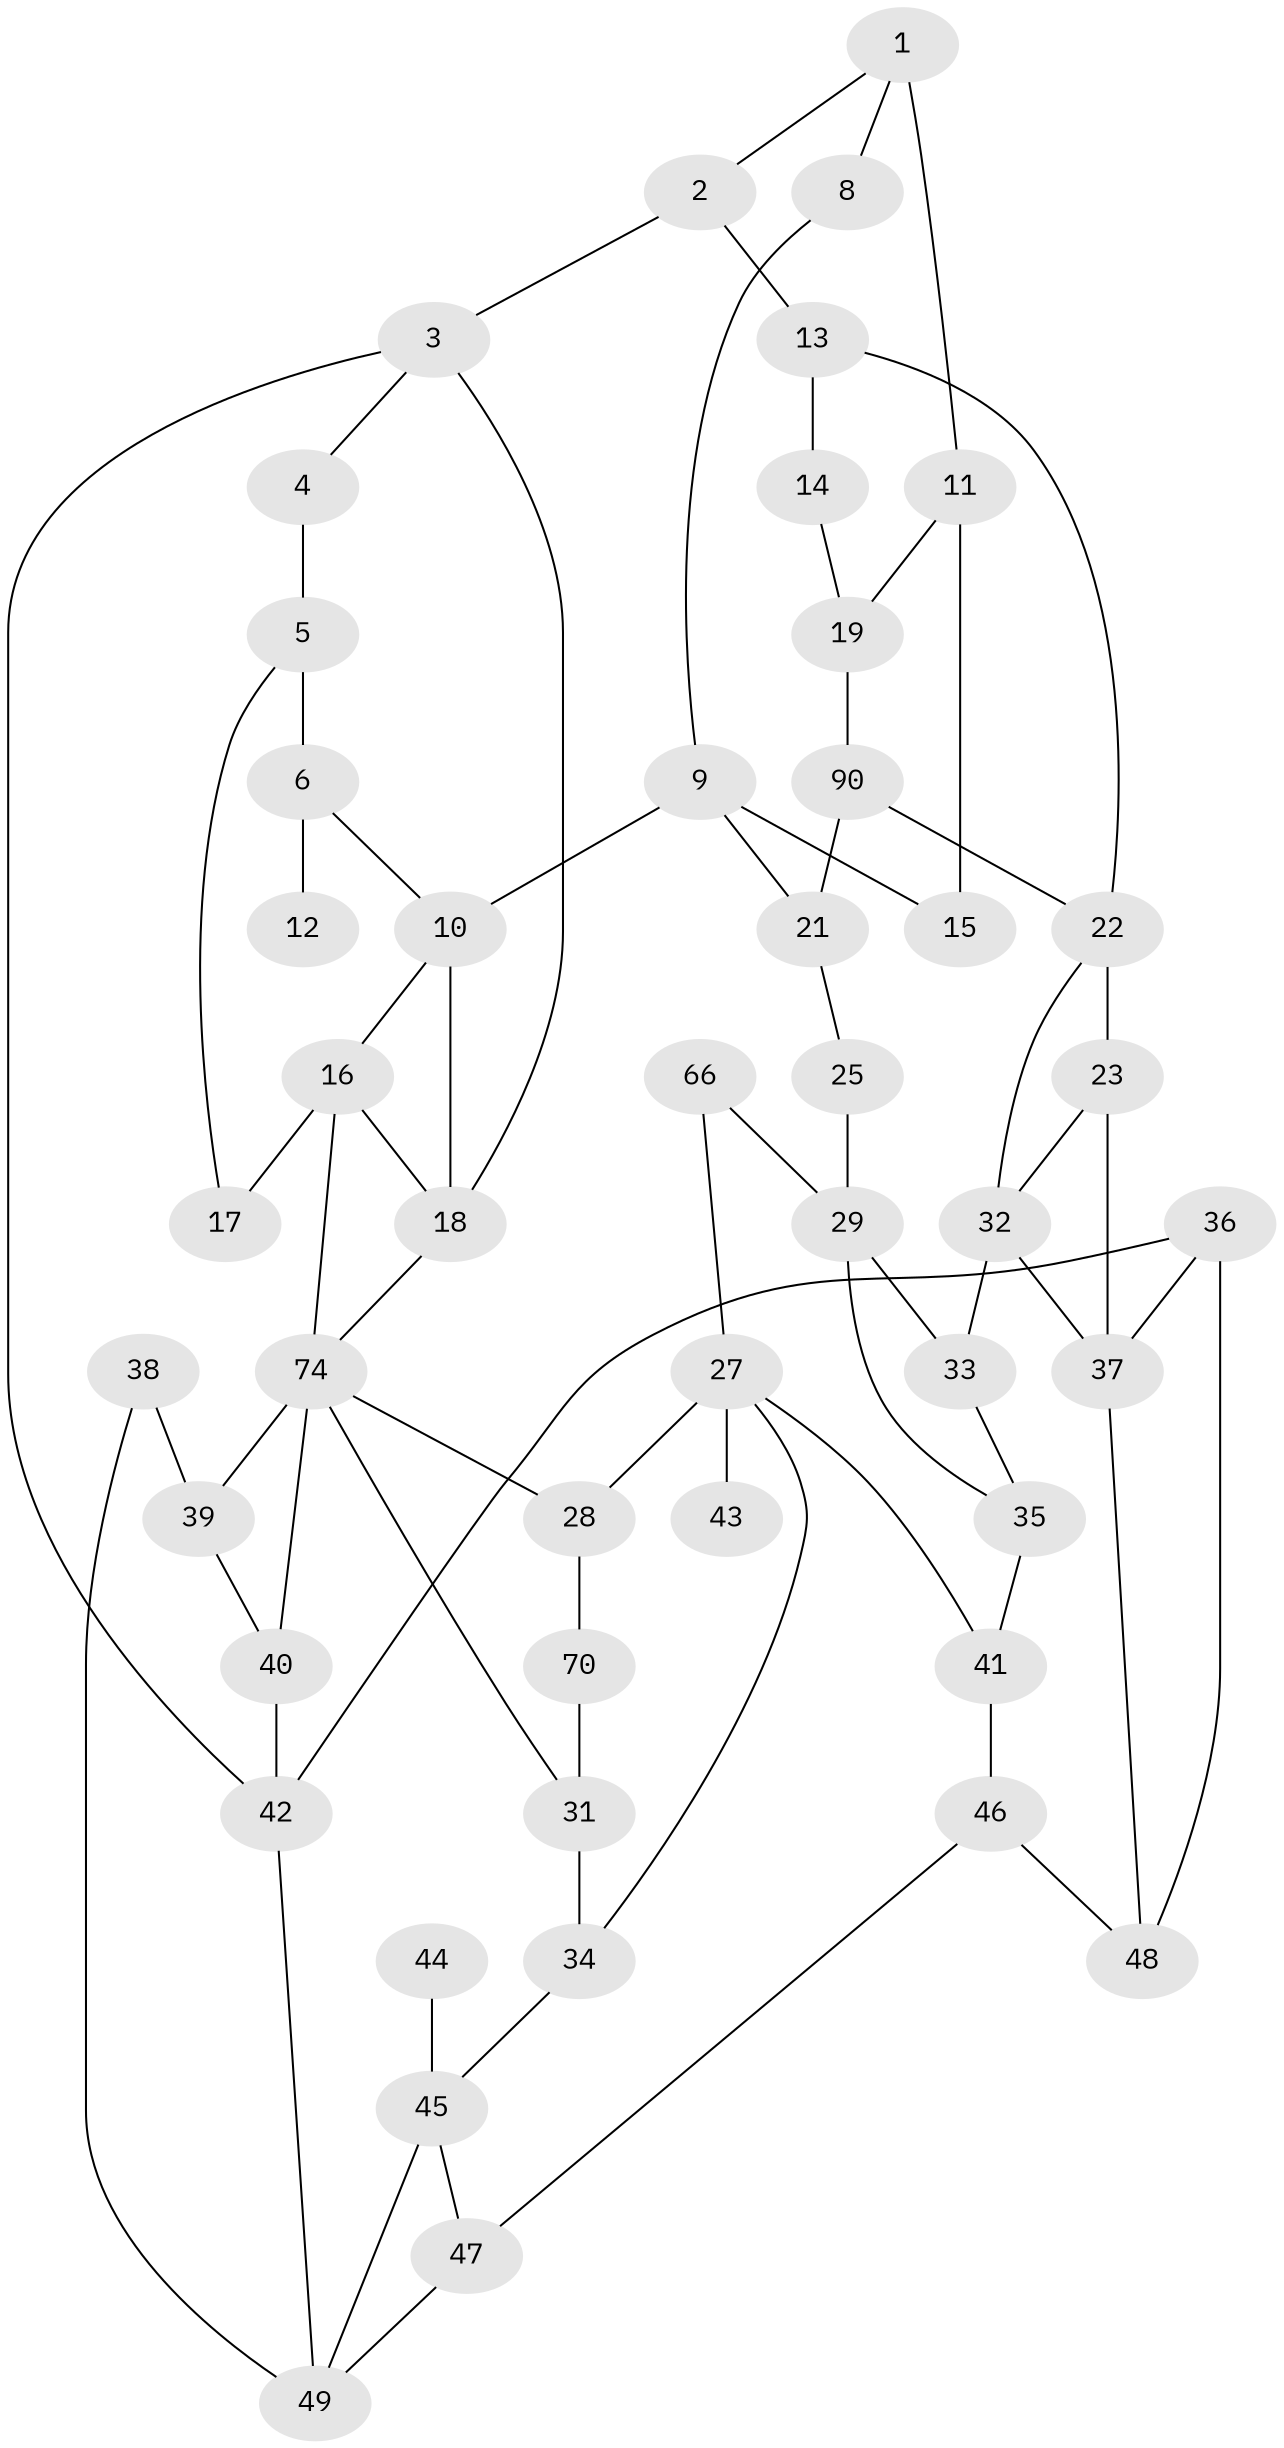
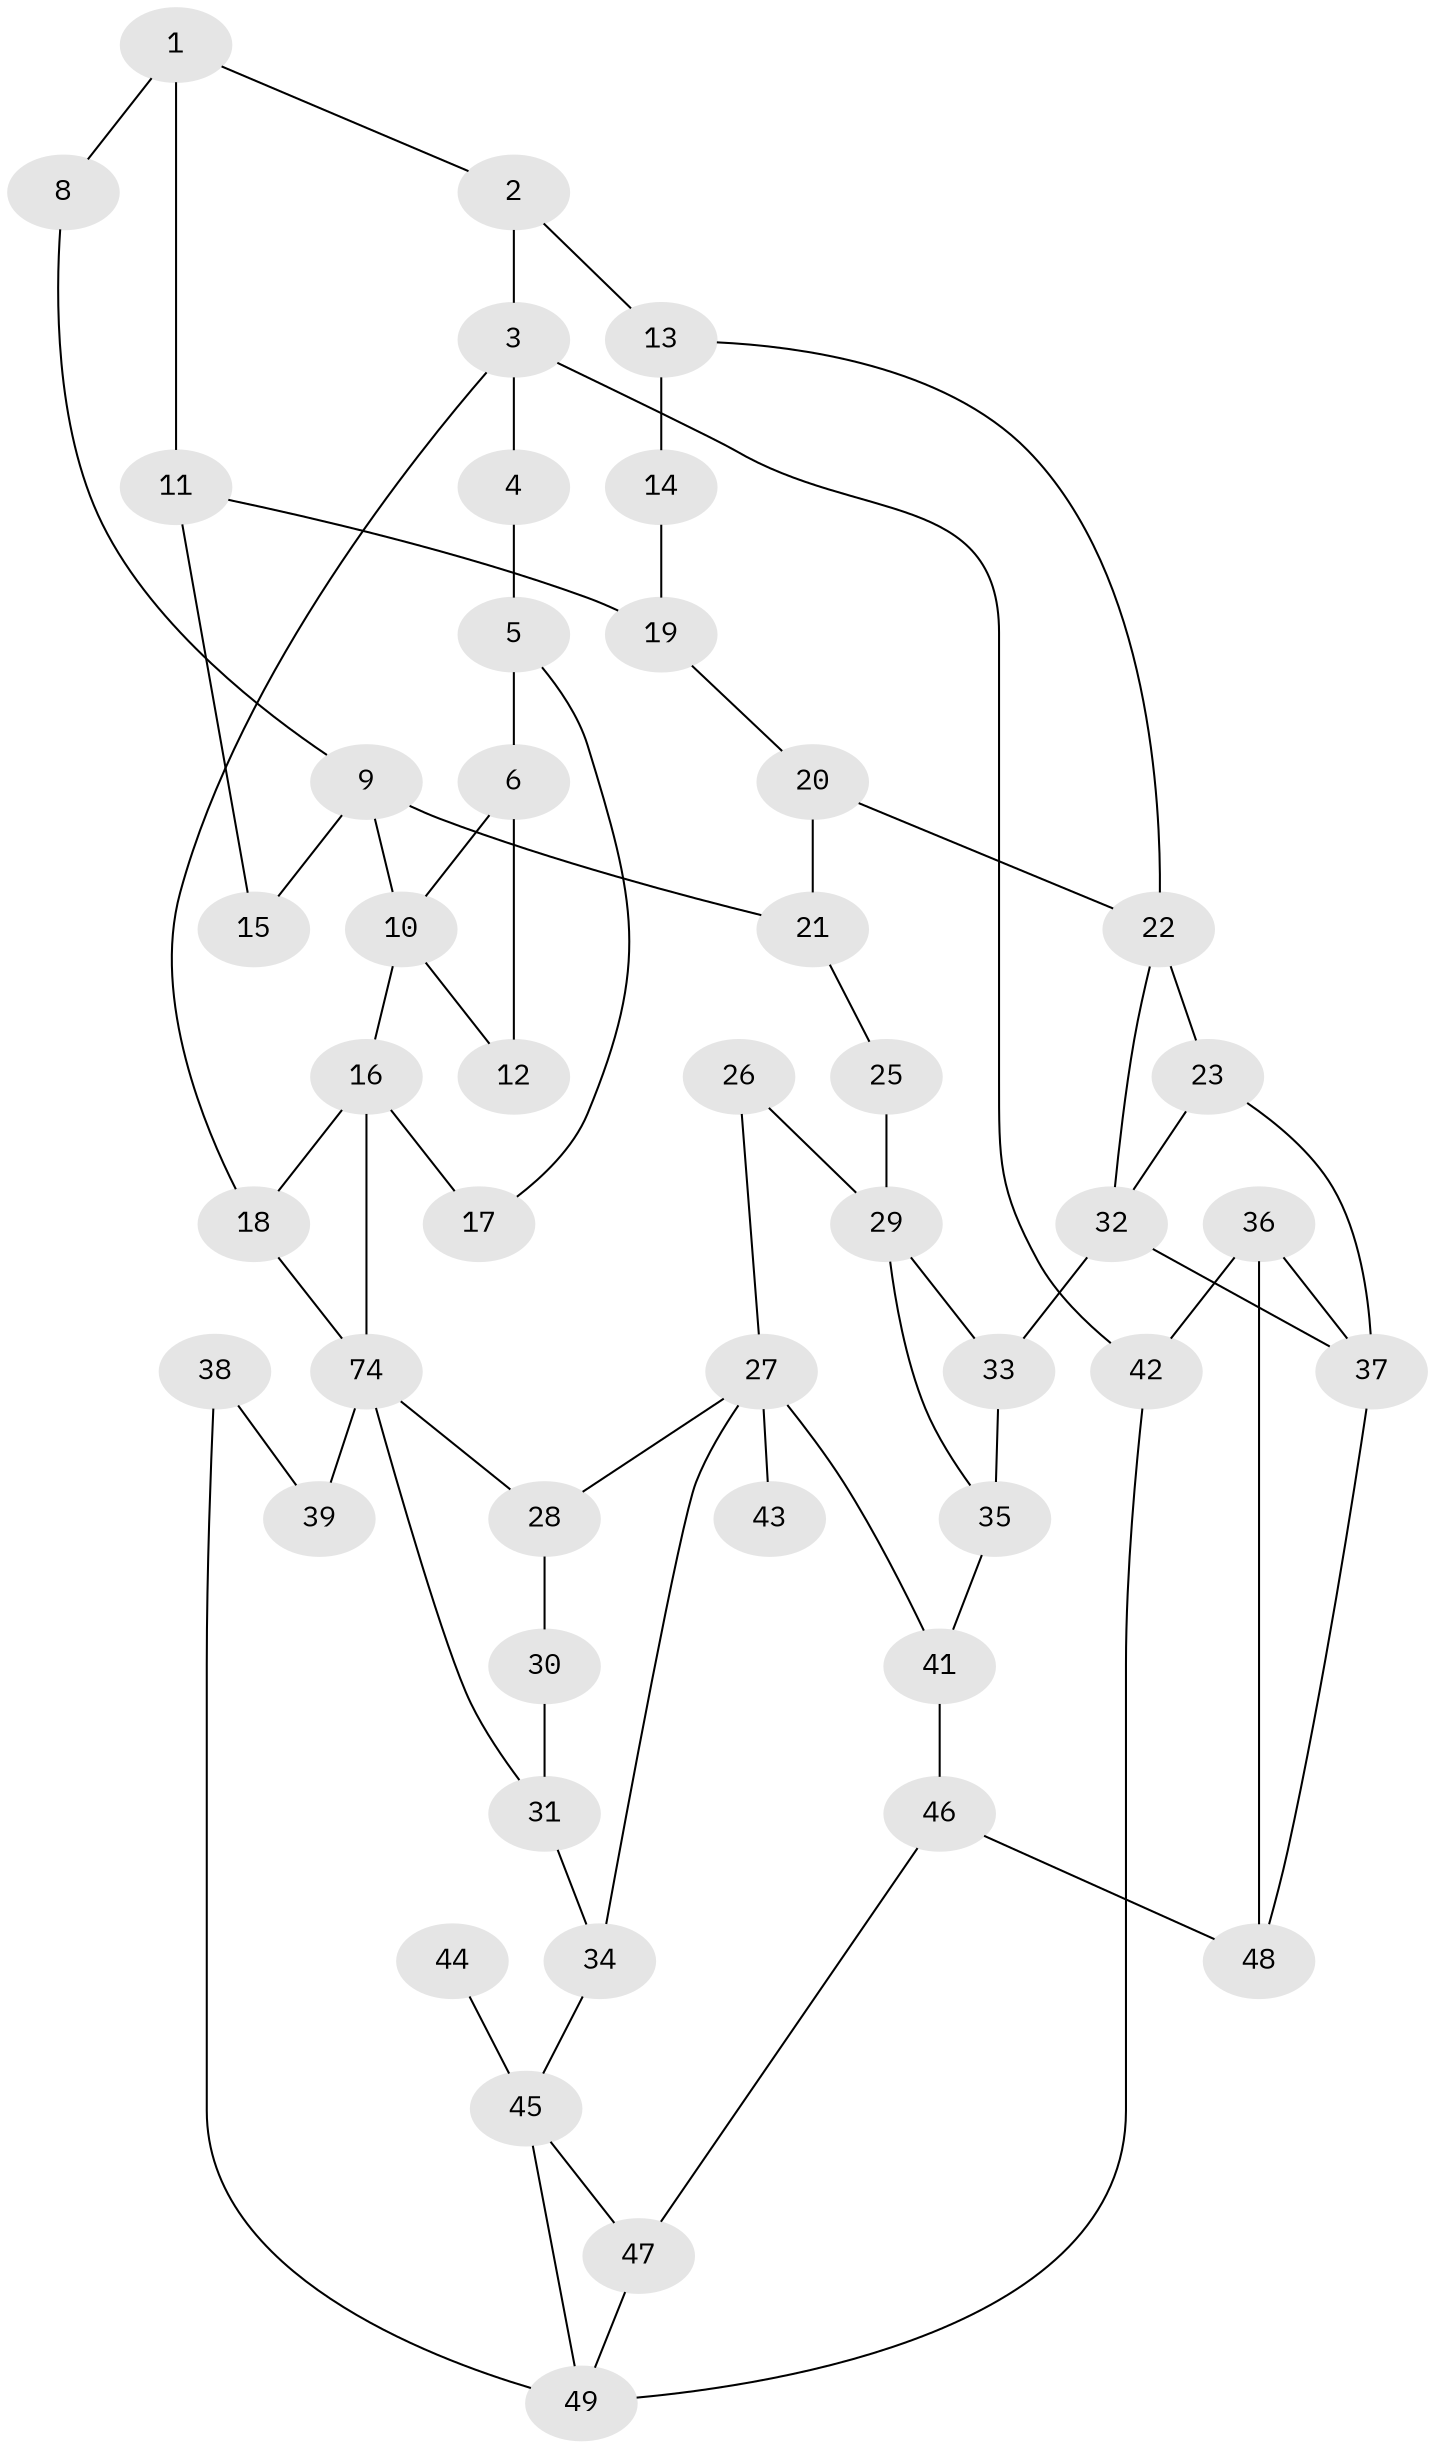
node "90": label "90" -> "20"
edge "10" -- "18": now "10" -- "12"
node "66": label "66" -> "26"
node "40": removed
node "70": label "70" -> "30"
